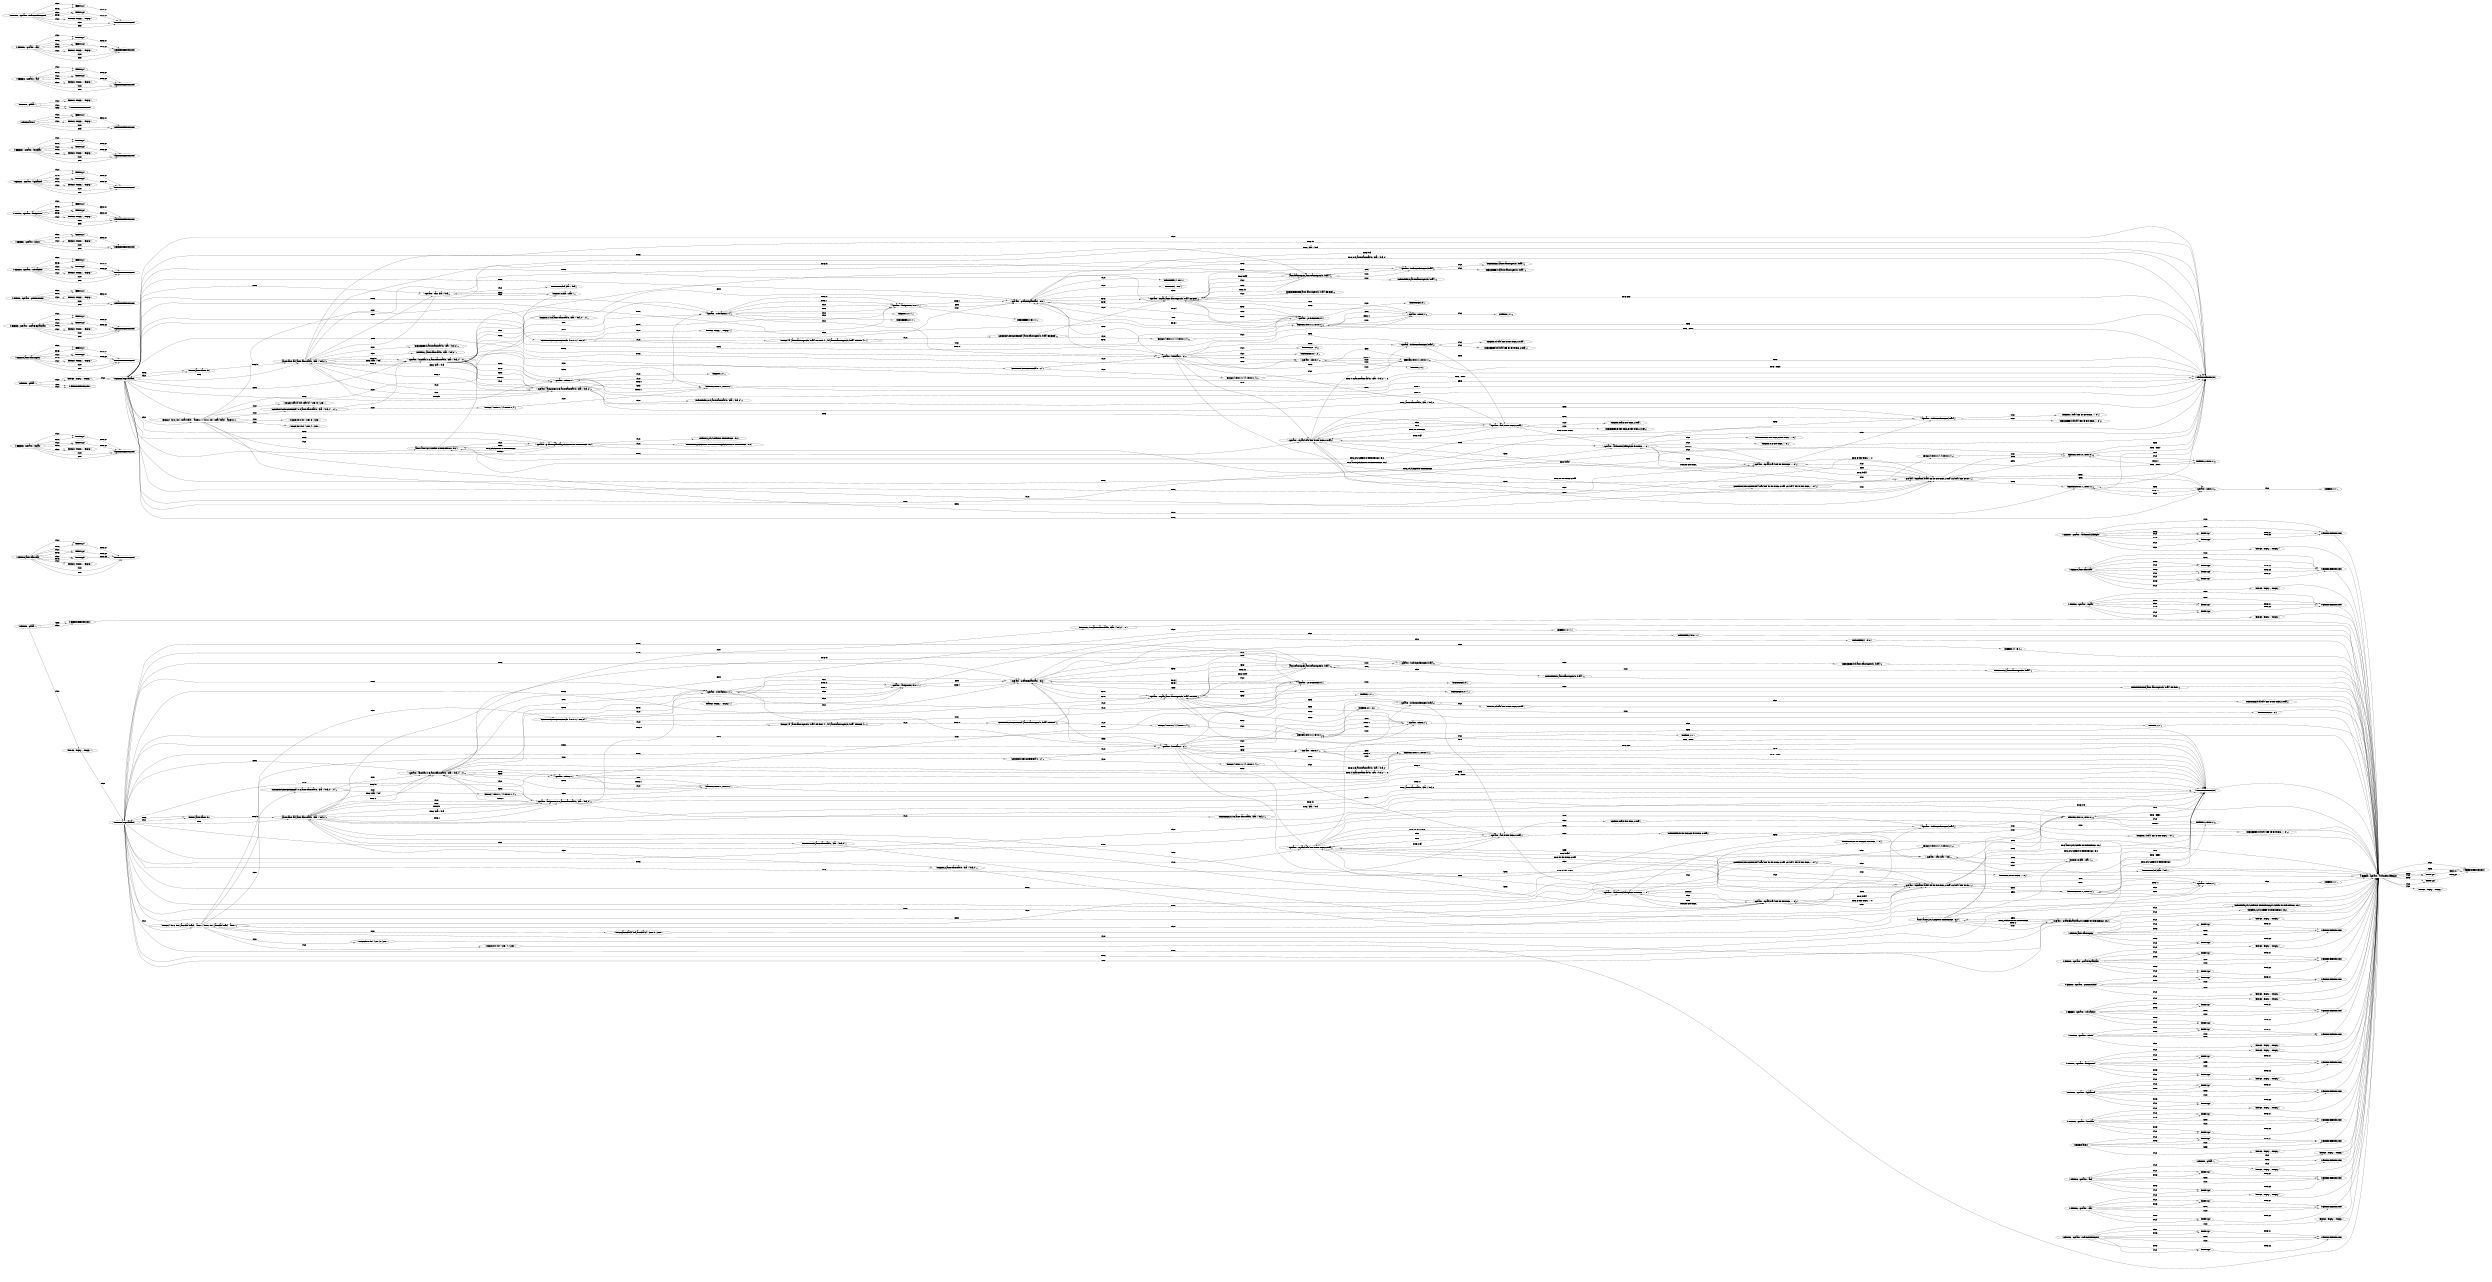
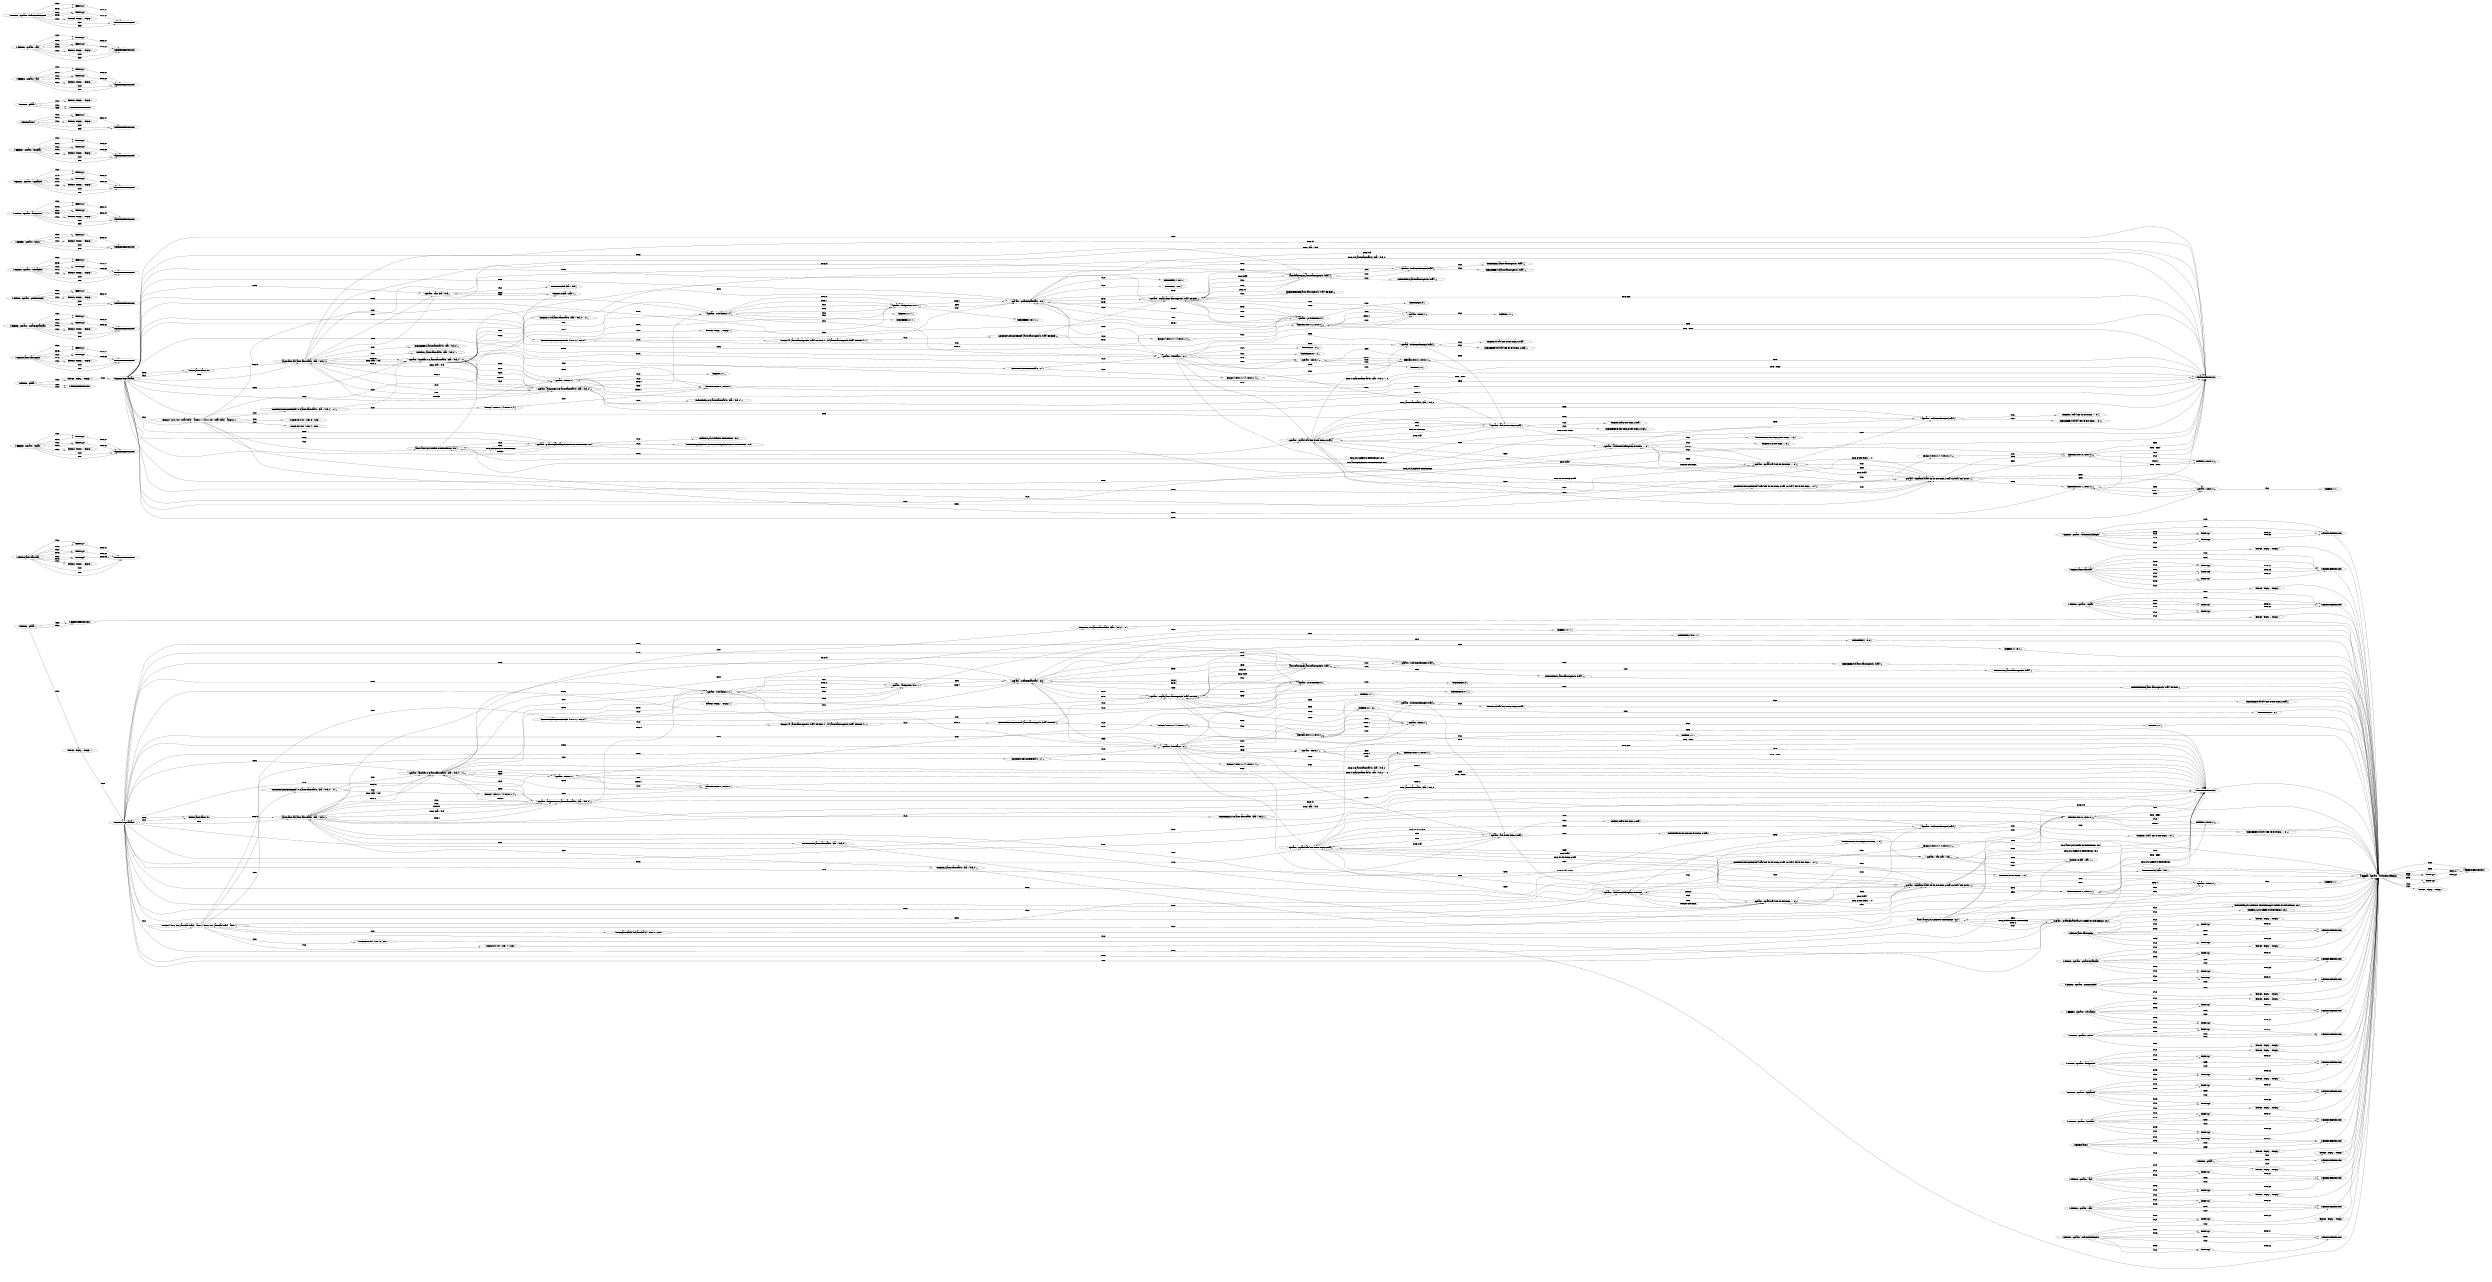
node "<(LOCAL,uchar[2] buf: uchar[2])<SUB>5</SUB>>": removed
